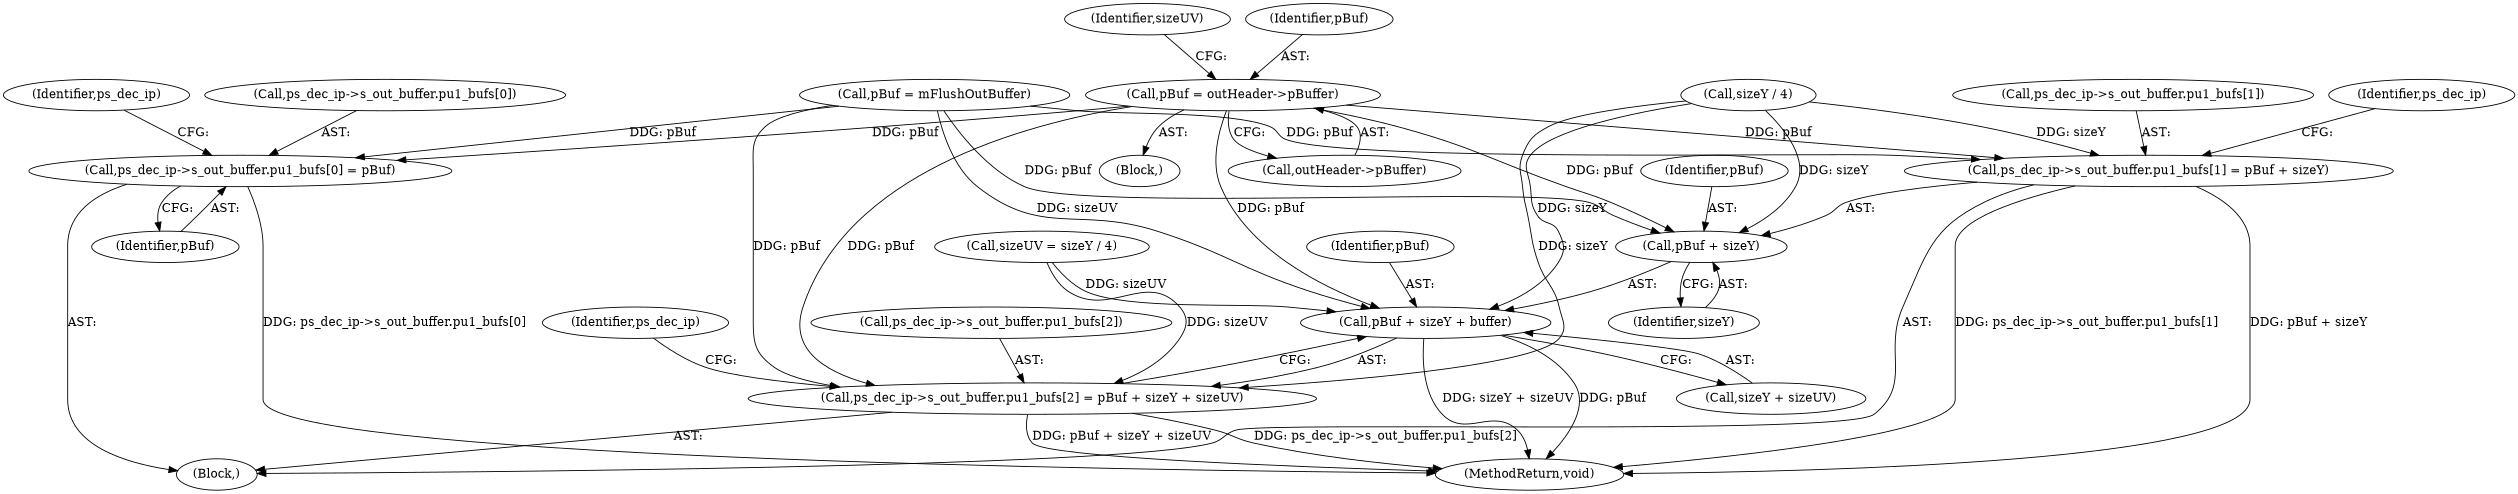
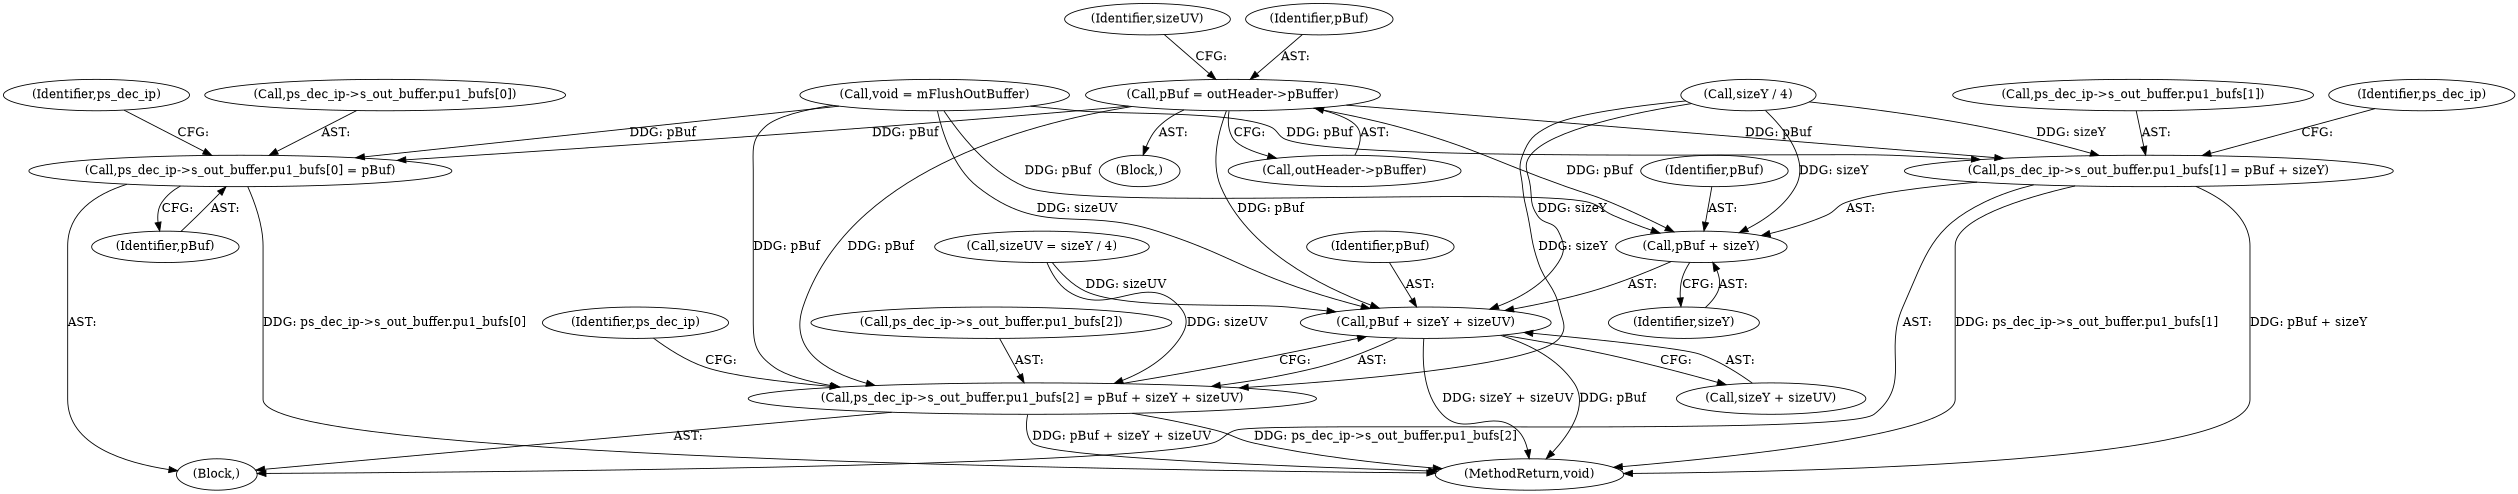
node "(Call,pBuf = mFlushOutBuffer)": label "(Call,pBuf = mFlushOutBuffer)" -> "(Call,void = mFlushOutBuffer)"
node "(Call,pBuf + sizeY + buffer)": label "(Call,pBuf + sizeY + buffer)" -> "(Call,pBuf + sizeY + sizeUV)"
